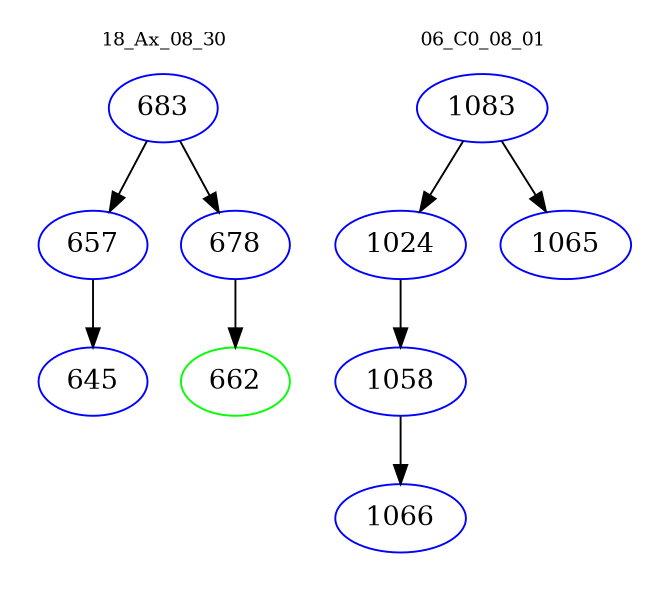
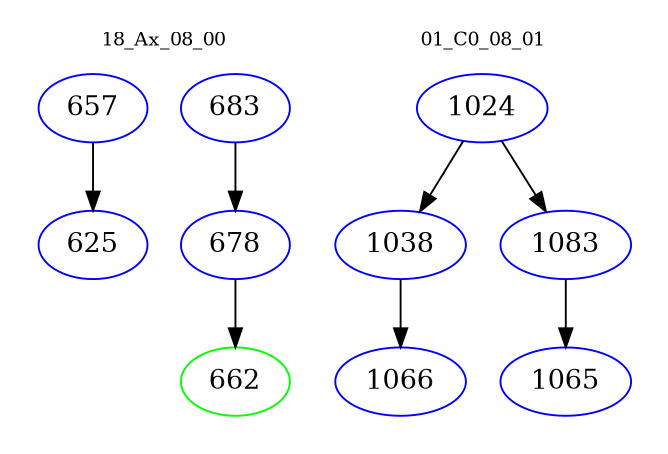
cluster "18_Ax_08_30": label "18_Ax_08_30" -> "18_Ax_08_00"
cluster "06_C0_08_01": label "06_C0_08_01" -> "01_C0_08_01"
edge "683" -> "657": removed
edge "1083" -> "1024": reversed
node "645": label "645" -> "625"
node "1058": label "1058" -> "1038"
